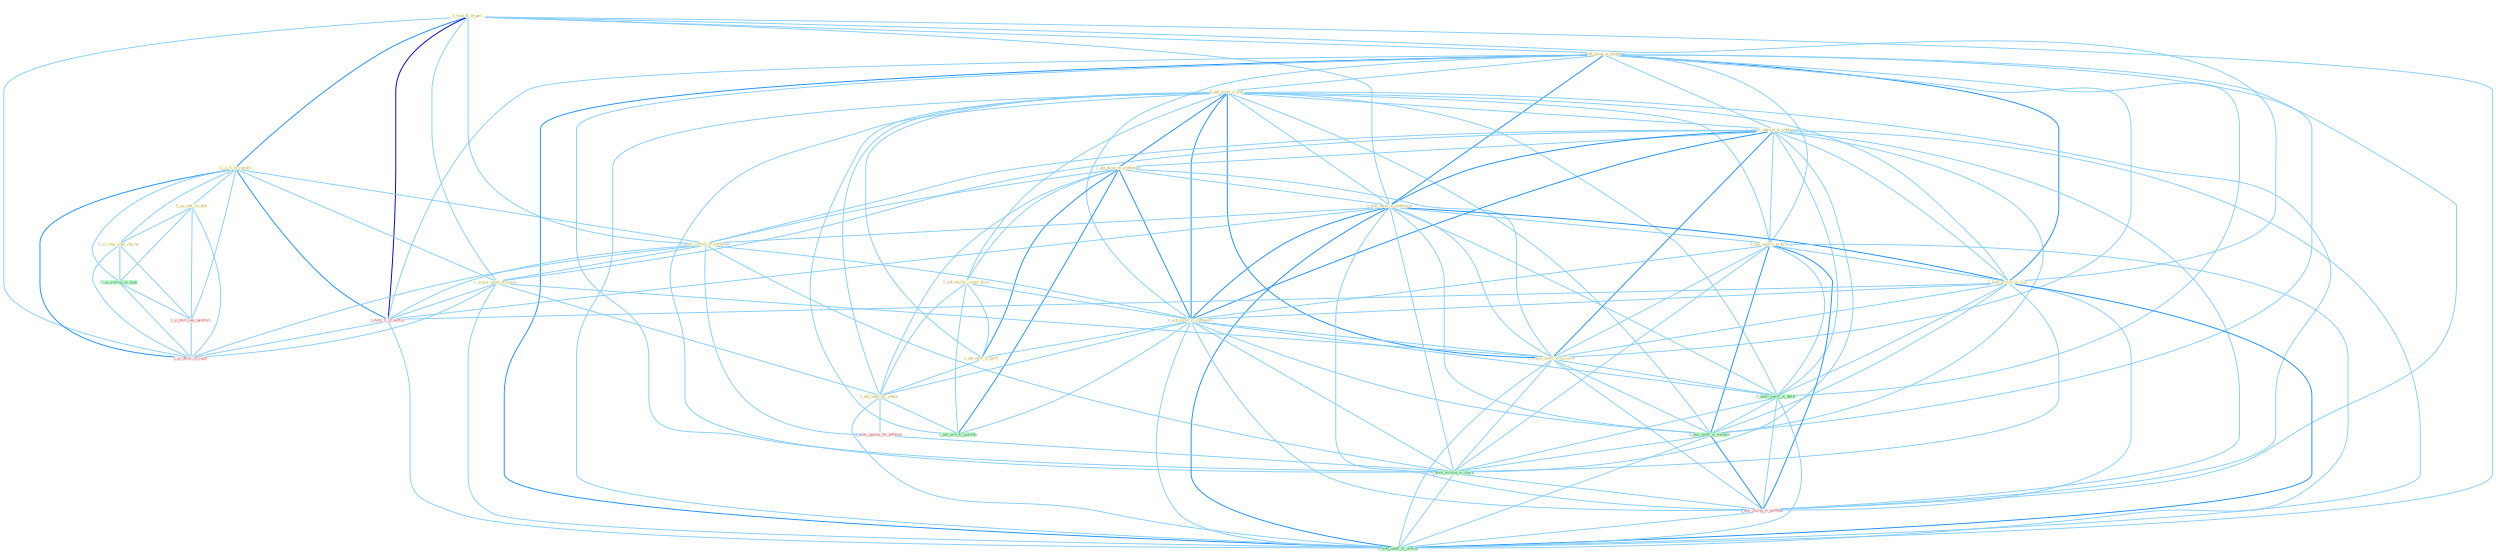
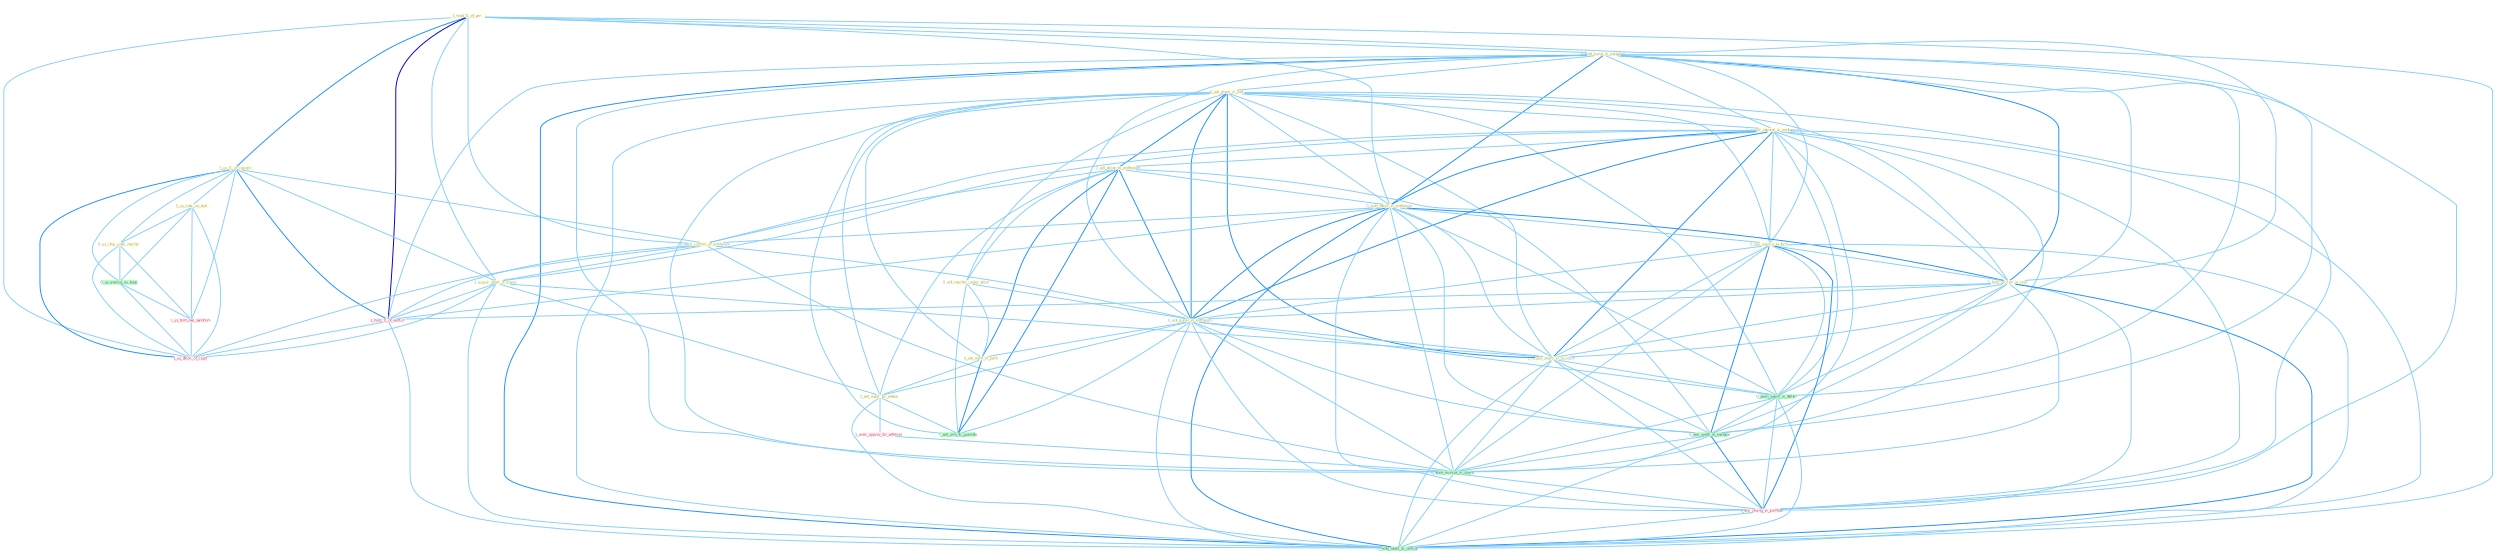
edge "0_sell_machin_under_label" -- "0_sell_asset_for_million": removed
edge "0_seek_control_of_entitynam" -- "1_seek_approv_for_withhold": removed
edge "0_sell_right_to_parti" -- "7_sell_arm_to_guerrilla": added
